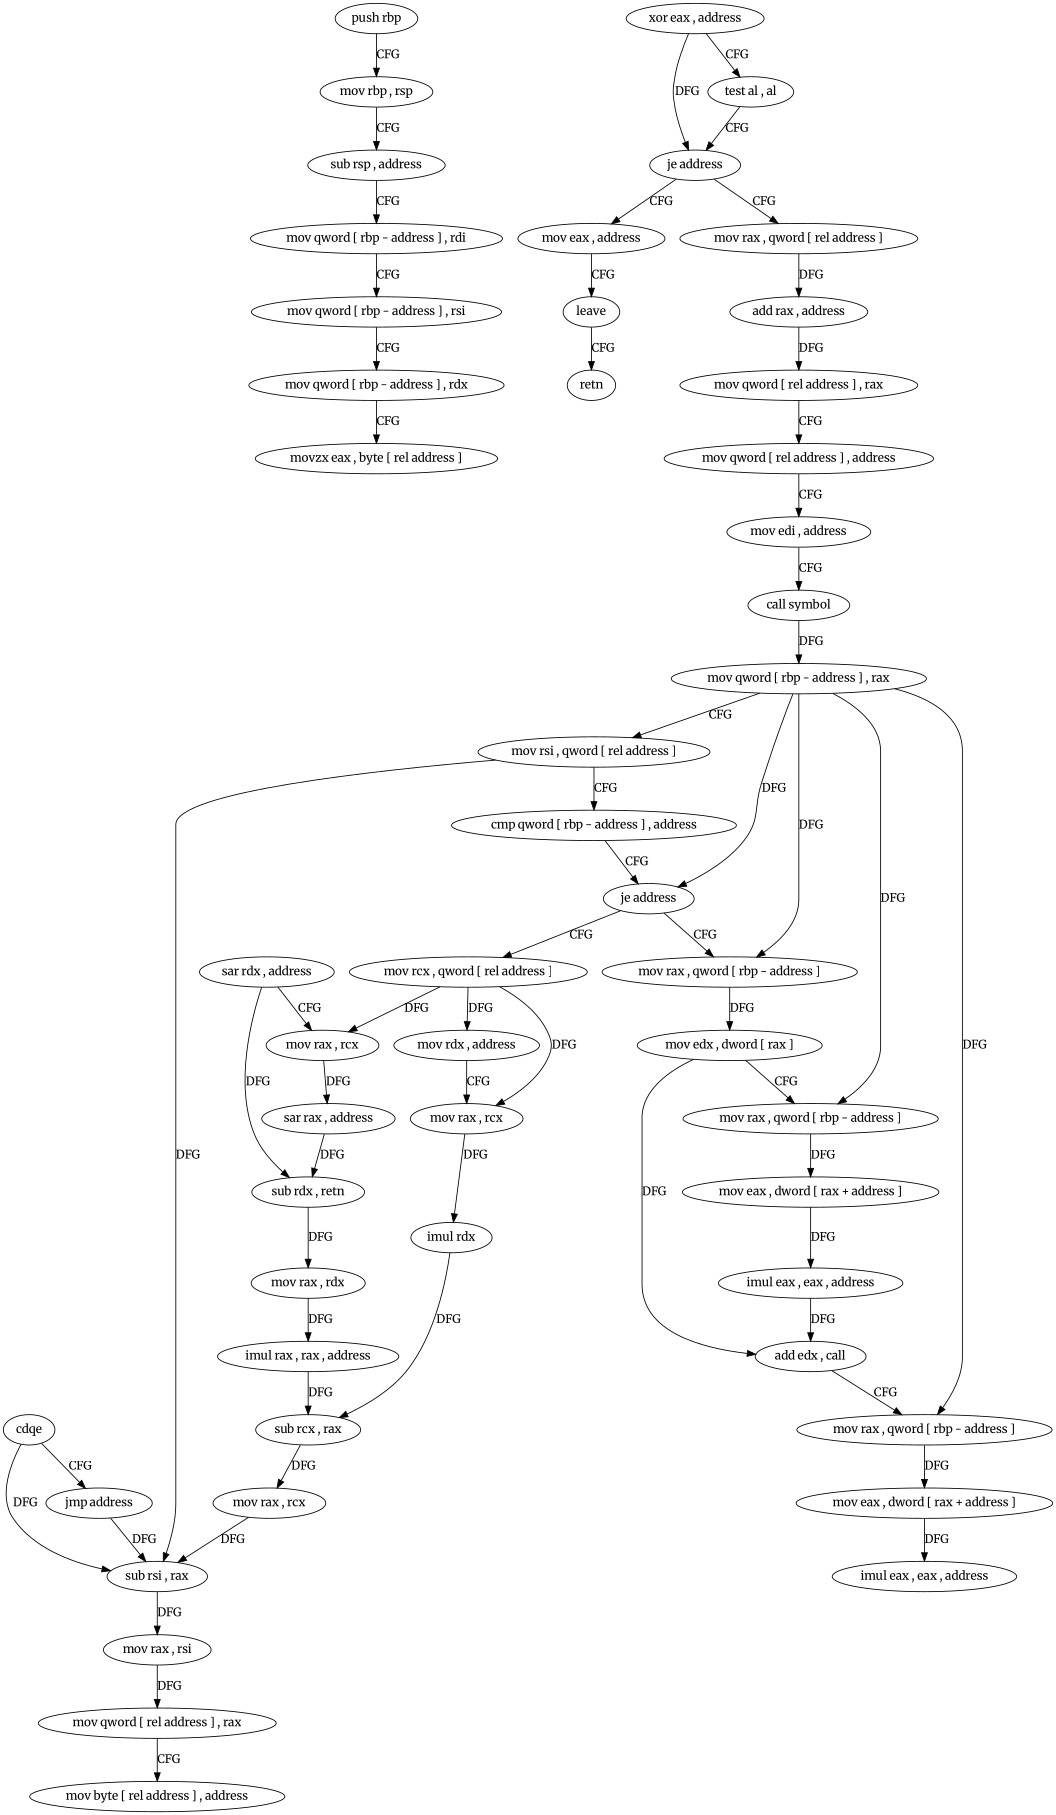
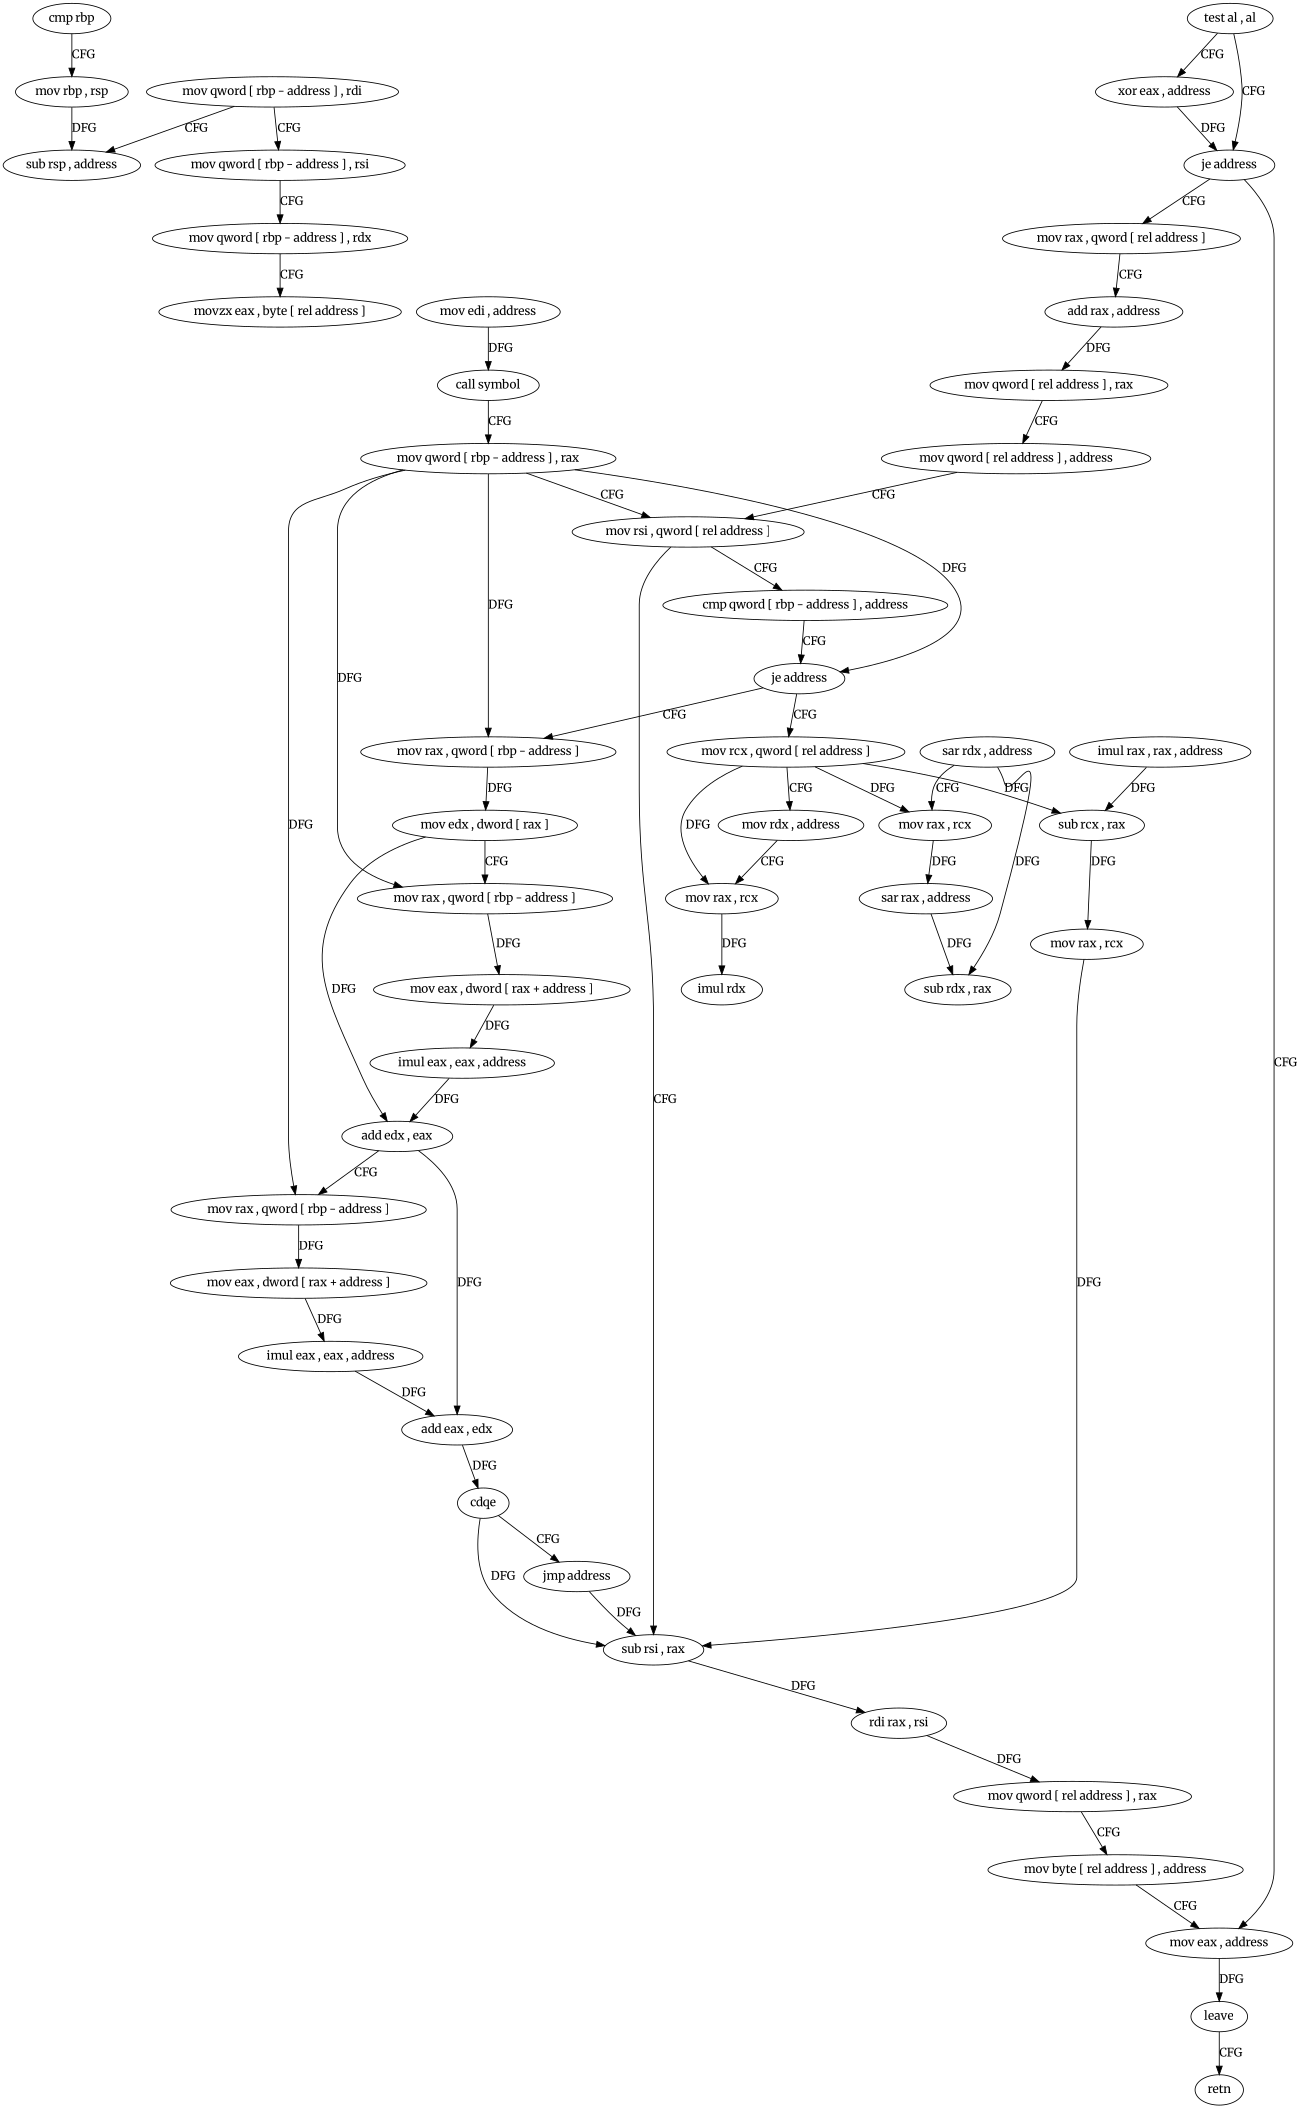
node "push rbp": label "push rbp" -> "cmp rbp"
edge "xor eax , address" -> "test al , al": reversed
edge "mov rbp , rsp" -> "sub rsp , address": label "CFG" -> "DFG"
edge "sub rsp , address" -> "mov qword [ rbp - address ] , rdi": reversed
edge "mov eax , address" -> "leave": label "CFG" -> "DFG"
edge "mov rax , qword [ rel address ]" -> "add rax , address": label "DFG" -> "CFG"
edge "mov qword [ rel address ] , address" -> "mov edi , address": now "mov qword [ rel address ] , address" -> "mov rsi , qword [ rel address ]"
edge "mov edi , address" -> "call symbol": label "CFG" -> "DFG"
edge "call symbol" -> "mov qword [ rbp - address ] , rax": label "DFG" -> "CFG"
edge "mov rcx , qword [ rel address ]" -> "mov rdx , address": label "DFG" -> "CFG"
edge "mov rsi , qword [ rel address ]" -> "sub rsi , rax": label "DFG" -> "CFG"
node "sub rdx , retn": label "sub rdx , retn" -> "sub rdx , rax"
node "mov rax , rdx": removed
edge "imul rdx" -> "sub rcx , rax": now "mov rcx , qword [ rel address ]" -> "sub rcx , rax"
node "add edx , call": label "add edx , call" -> "add edx , eax"
node "add eax , edx": added
node "mov rax , rsi": label "mov rax , rsi" -> "rdi rax , rsi"
edge "mov byte [ rel address ] , address" -> "mov eax , address": added, label "CFG"
